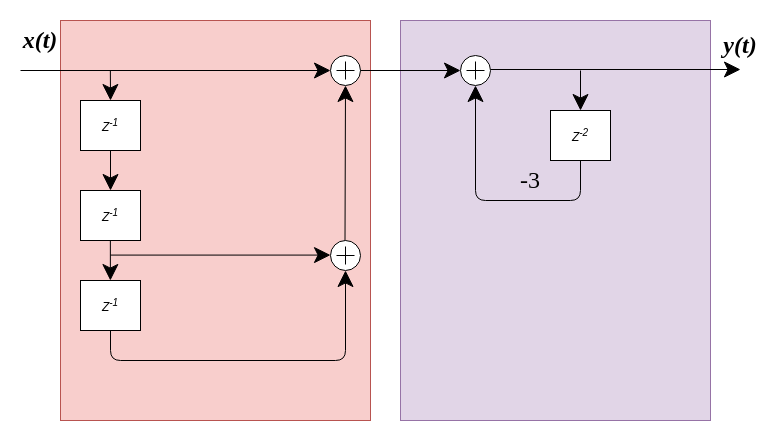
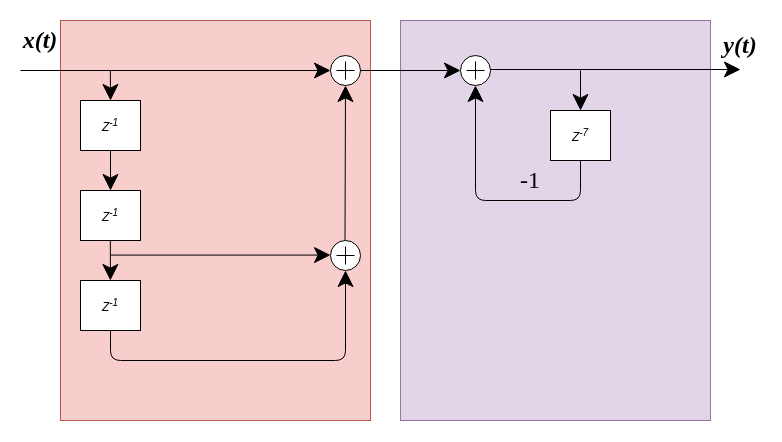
node "Z-2": label "Z-2" -> "Z-7"
node "-3": label "-3" -> "-1"
